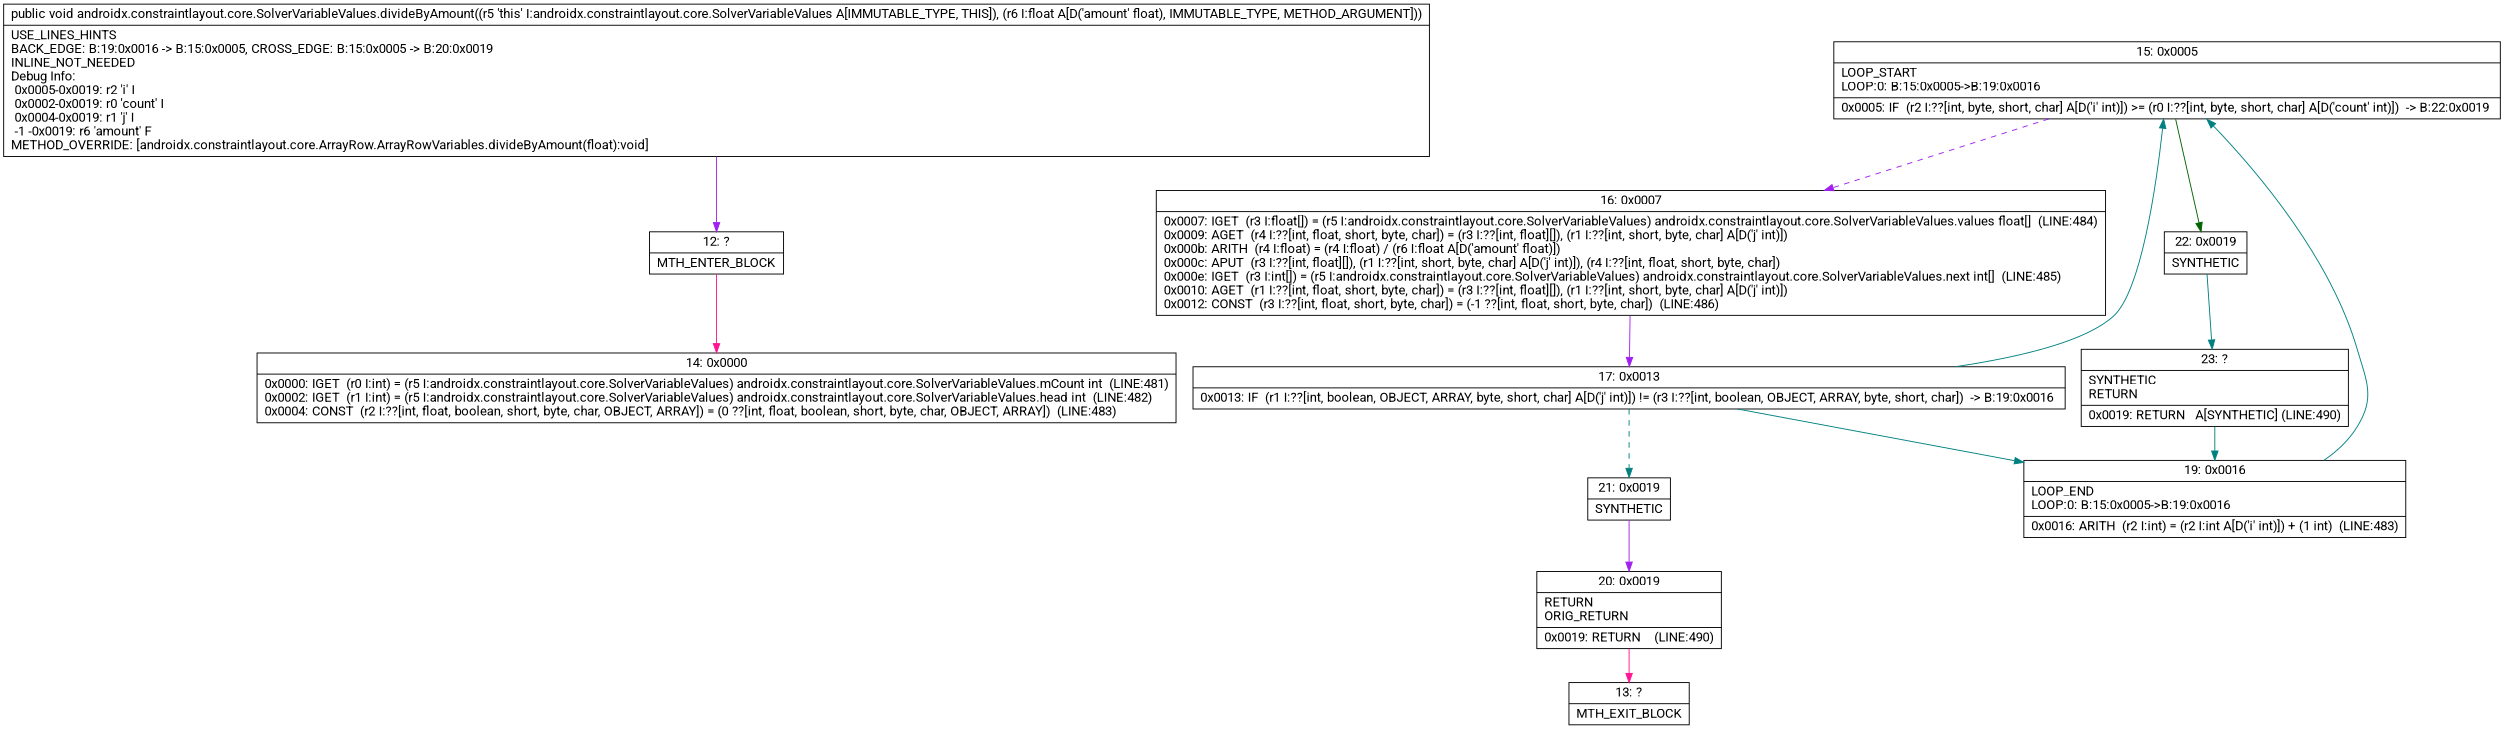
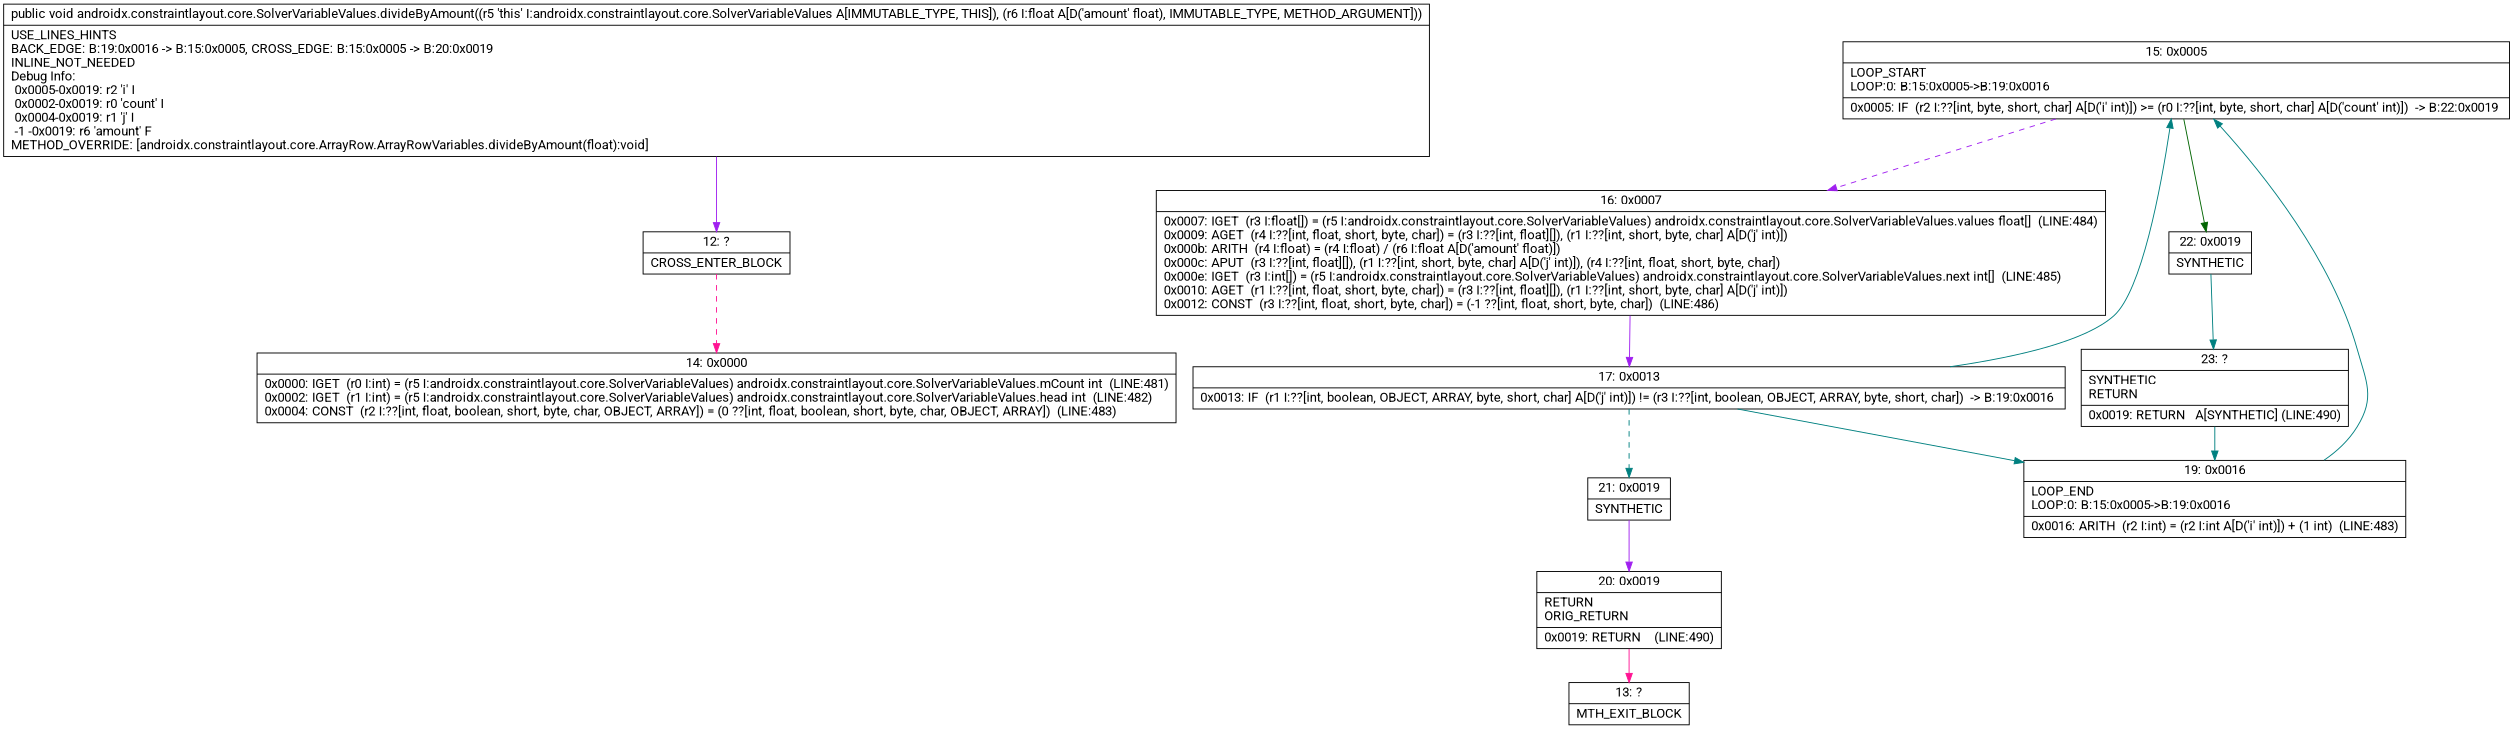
node "12: ?": text "MTH_ENTER_BLOCK" -> "CROSS_ENTER_BLOCK"
edge "12: ?" -> "14: 0x0000": style solid -> dashed
